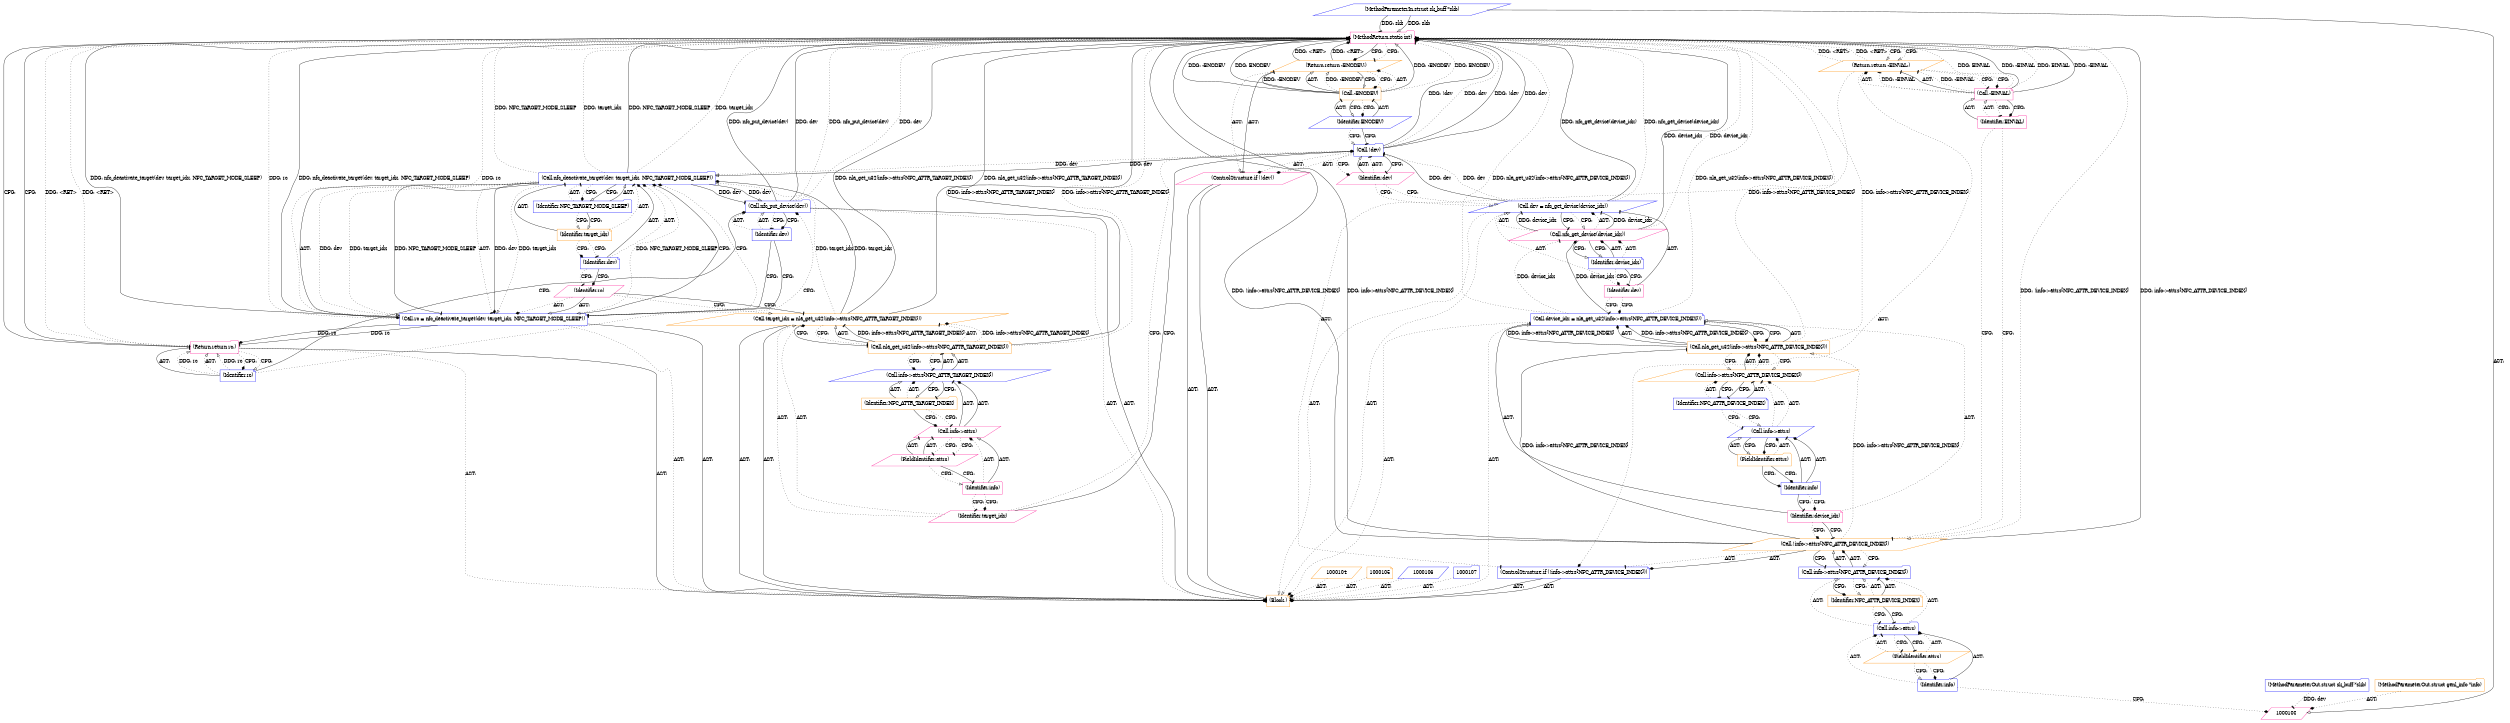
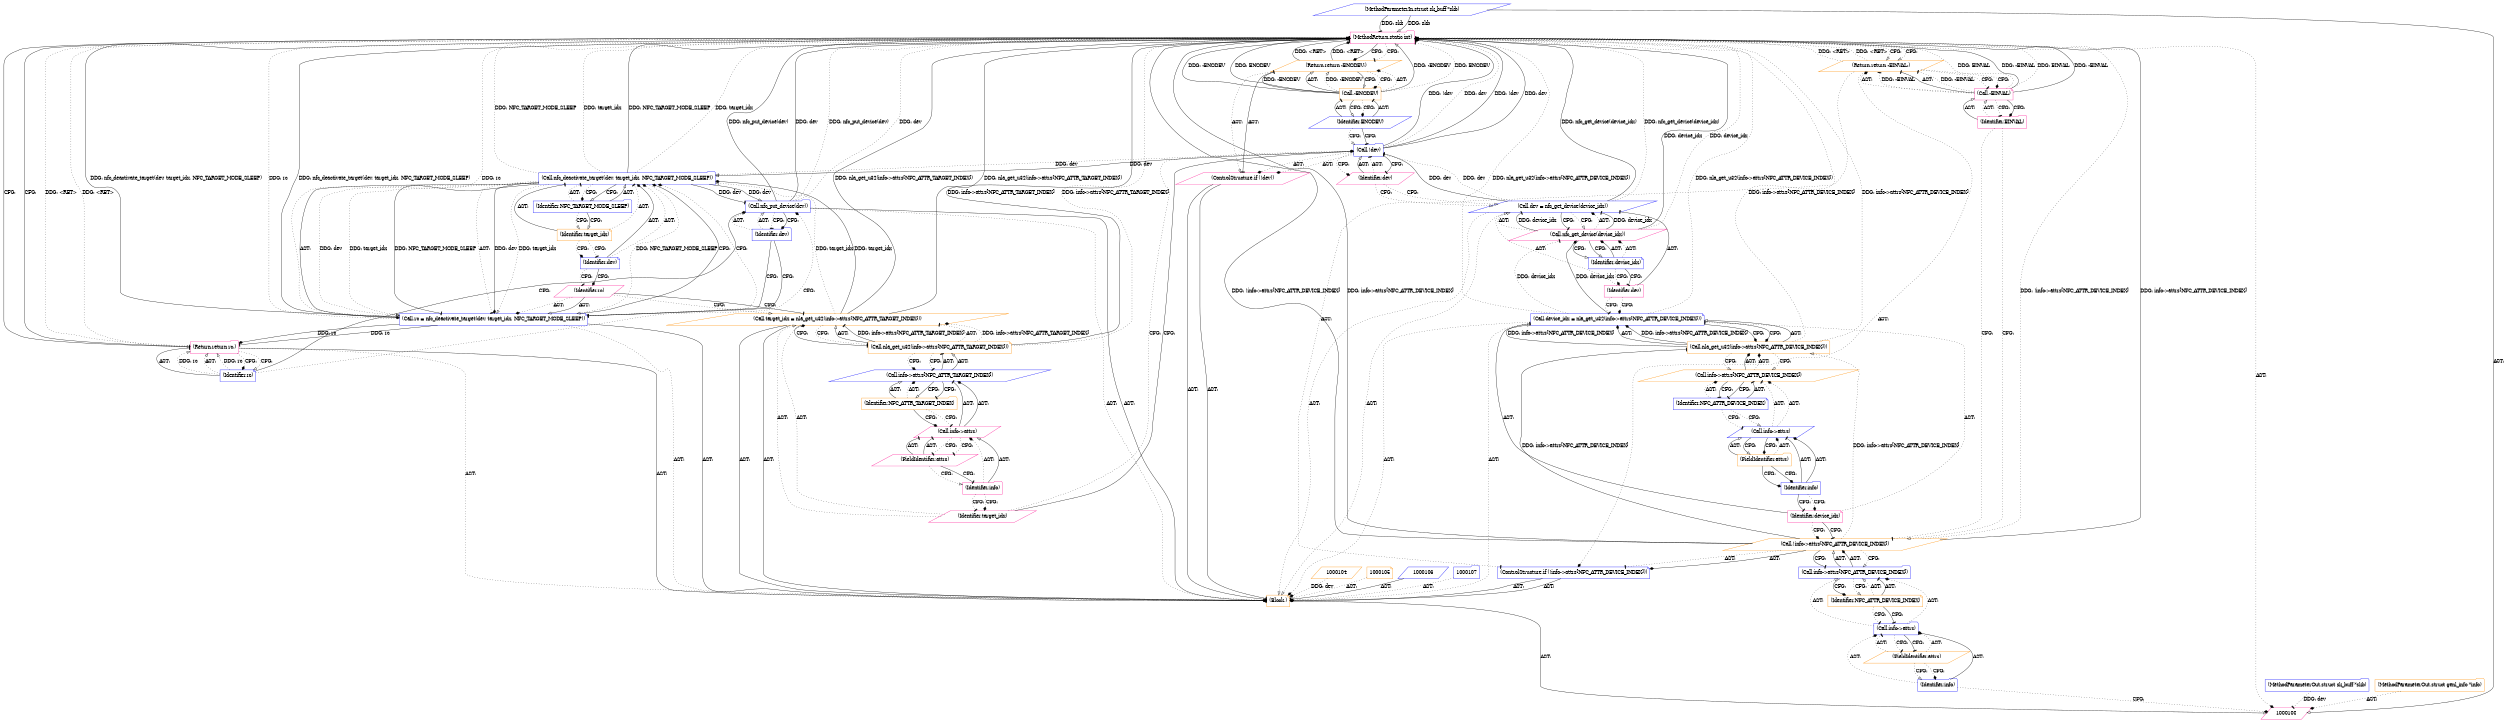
edge "(MethodReturn,static int)" -> "1000100": added, label "AST:"
edge "1000104" -> "(Block,)": label "AST: " -> "DDG: dev"
edge "1000106" -> "(Block,)": style dotted -> solid
edge "(Block,)" -> "1000100": added, label "AST:"
